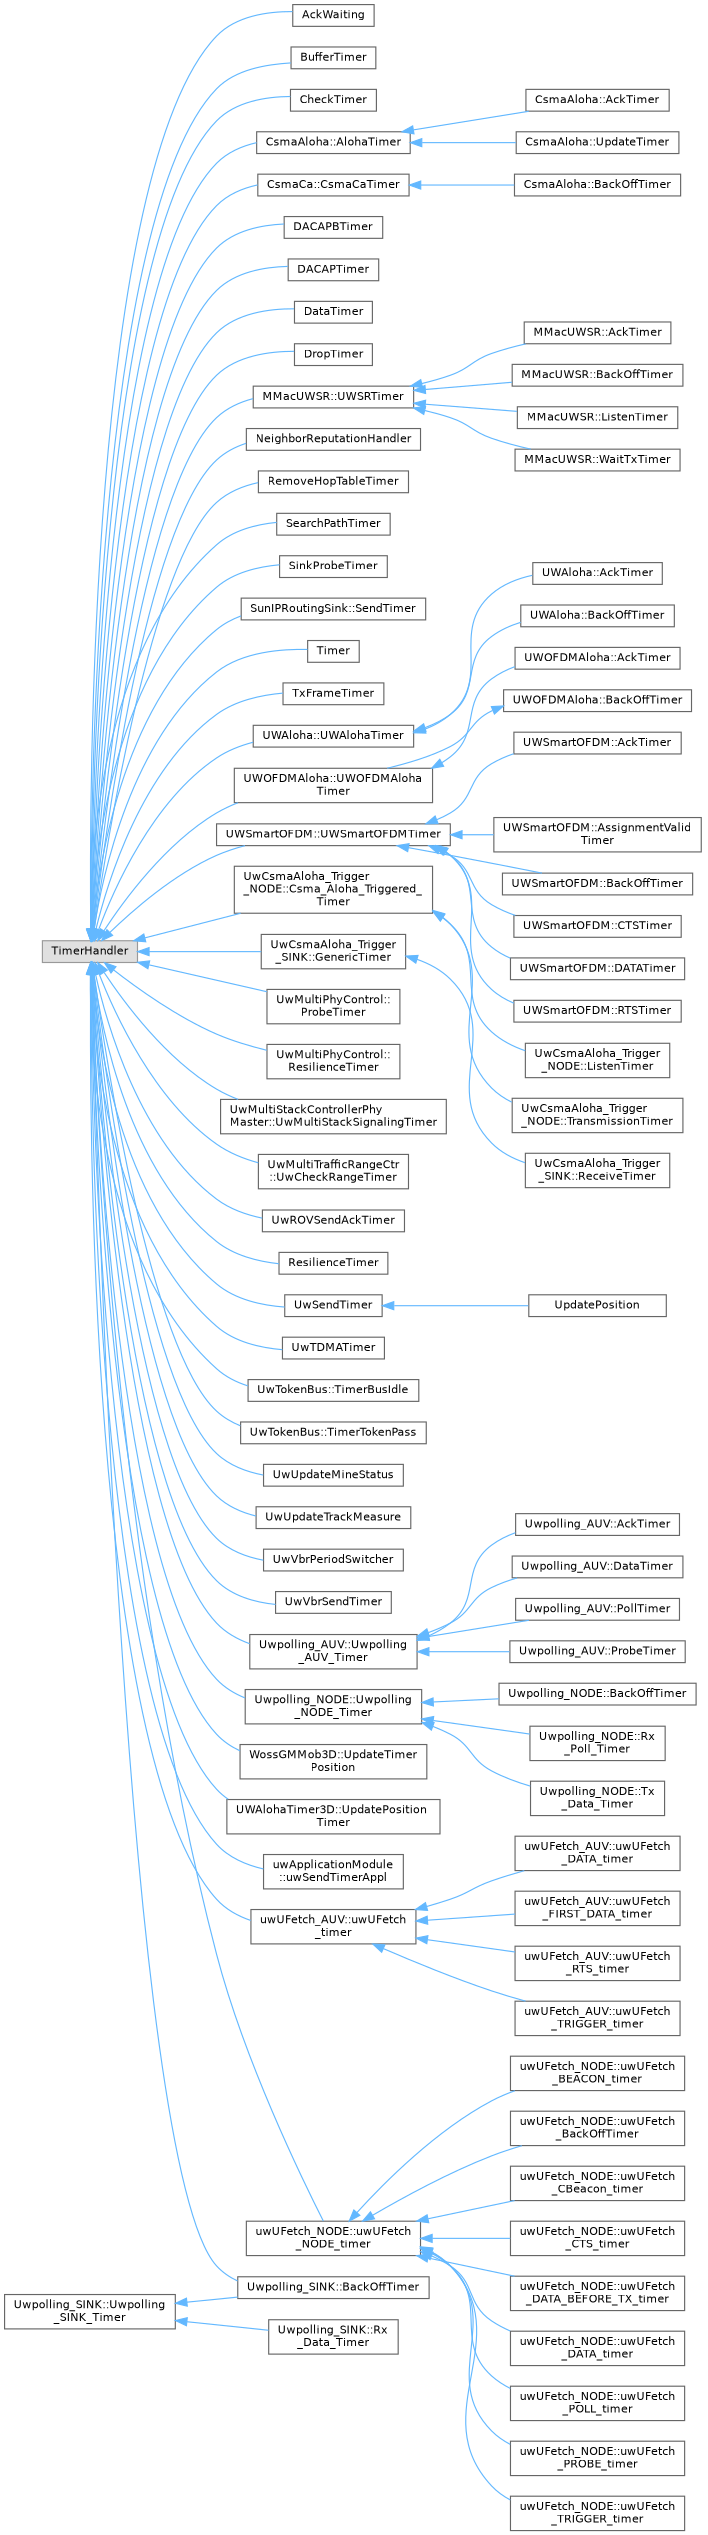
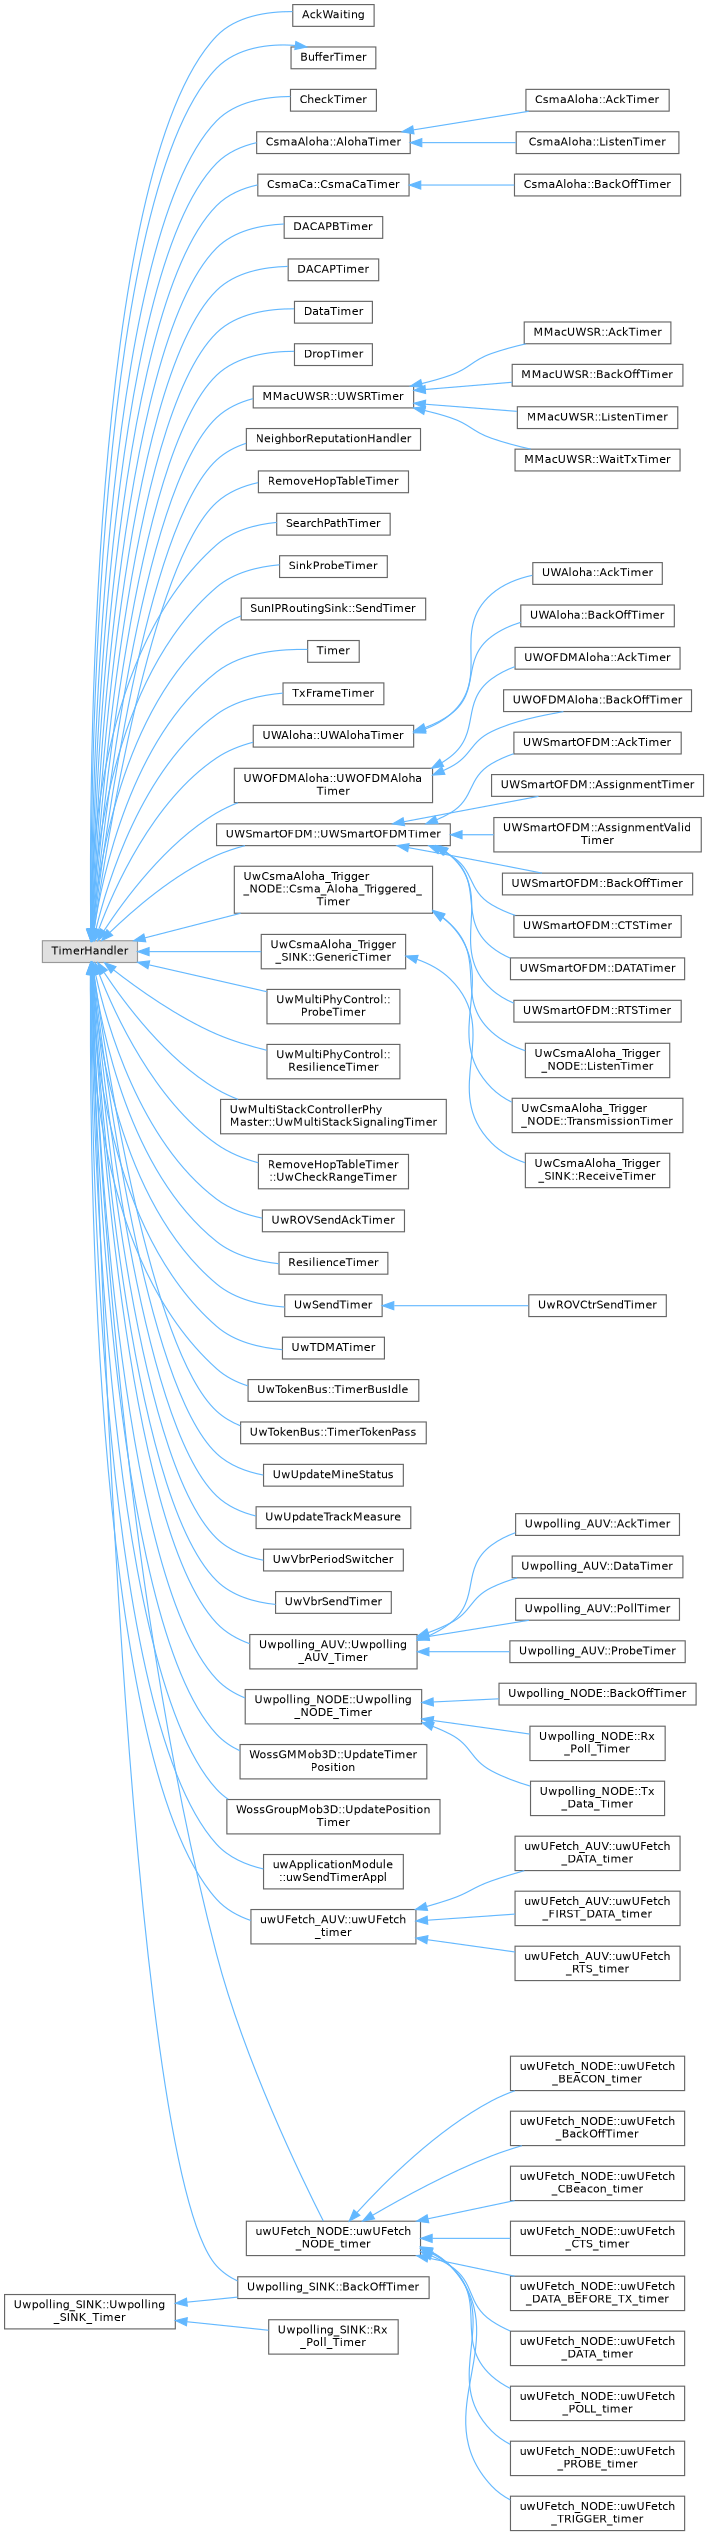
node "CsmaAloha::UpdateTimer": label "CsmaAloha::UpdateTimer" -> "CsmaAloha::ListenTimer"
edge "BufferTimer" -> "TimerHandler": reversed
edge "UWOFDMAloha::UWOFDMAloha Timer" -> "UWOFDMAloha::BackOffTimer": reversed
node "UWSmartOFDM::AssignmentTimer": added
node "UwMultiTrafficRangeCtr ::UwCheckRangeTimer": label "UwMultiTrafficRangeCtr ::UwCheckRangeTimer" -> "RemoveHopTableTimer ::UwCheckRangeTimer"
node "UpdatePosition": label "UpdatePosition" -> "UwROVCtrSendTimer"
node "UWAlohaTimer3D::UpdatePosition Timer": label "UWAlohaTimer3D::UpdatePosition Timer" -> "WossGroupMob3D::UpdatePosition Timer"
node "uwUFetch_AUV::uwUFetch _TRIGGER_timer": removed
node "Uwpolling_SINK::Rx _Data_Timer": label "Uwpolling_SINK::Rx _Data_Timer" -> "Uwpolling_SINK::Rx _Poll_Timer"
